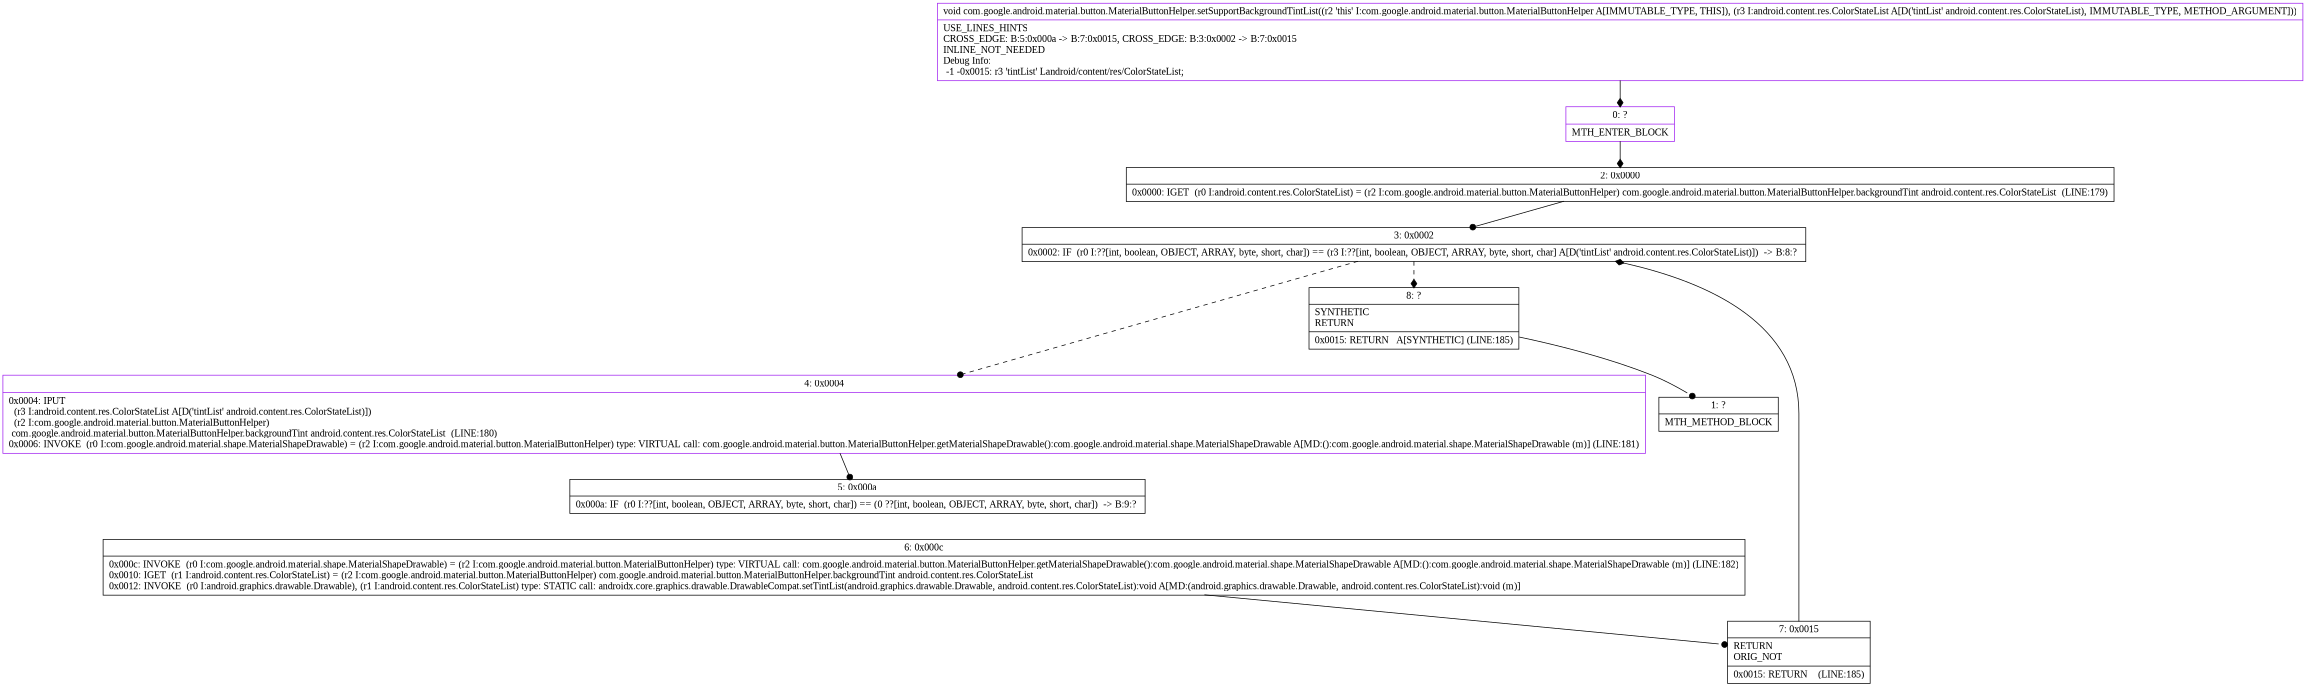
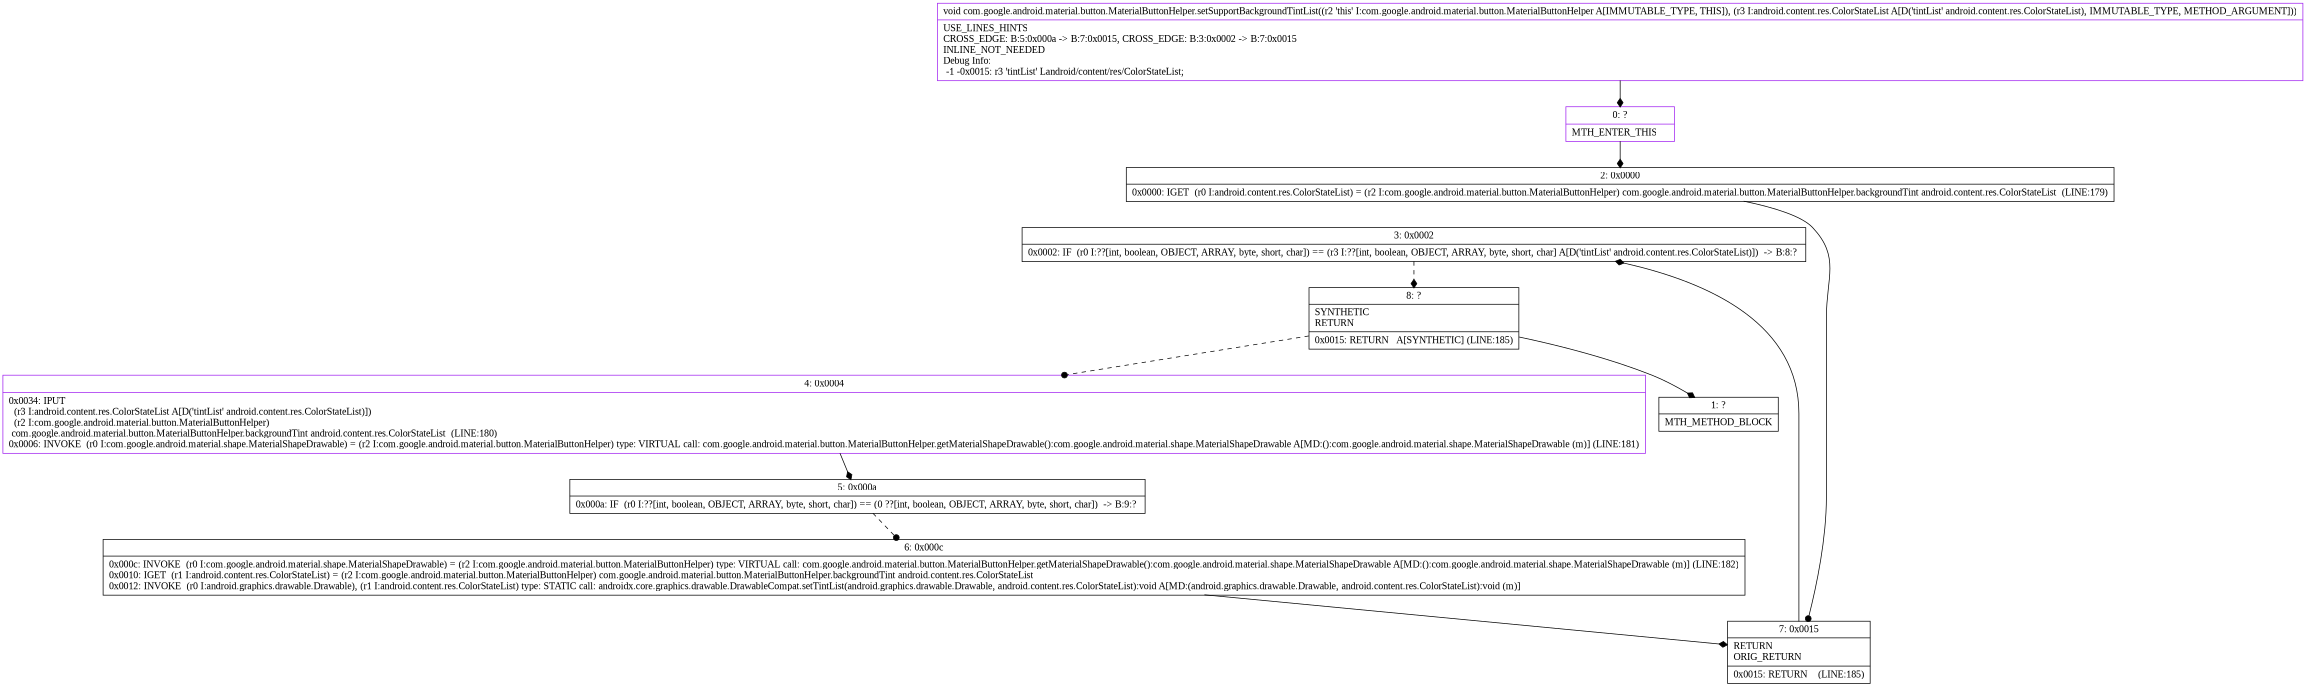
node "0: ?": text "MTH_ENTER_BLOCK" -> "MTH_ENTER_THIS"
edge "2: 0x0000" -> "3: 0x0002": now "2: 0x0000" -> "7: 0x0015"
edge "3: 0x0002" -> "4: 0x0004": now "8: ?" -> "4: 0x0004"
edge "8: ?" -> "1: ?": arrowhead dot -> diamond
node "4: 0x0004": text "0x0004: IPUT" -> "0x0034: IPUT"
edge "4: 0x0004" -> "5: 0x000a": arrowhead dot -> diamond
edge "5: 0x000a" -> "6: 0x000c": added
edge "6: 0x000c" -> "7: 0x0015": arrowhead dot -> diamond
node "7: 0x0015": text "ORIG_NOT" -> "ORIG_RETURN"
